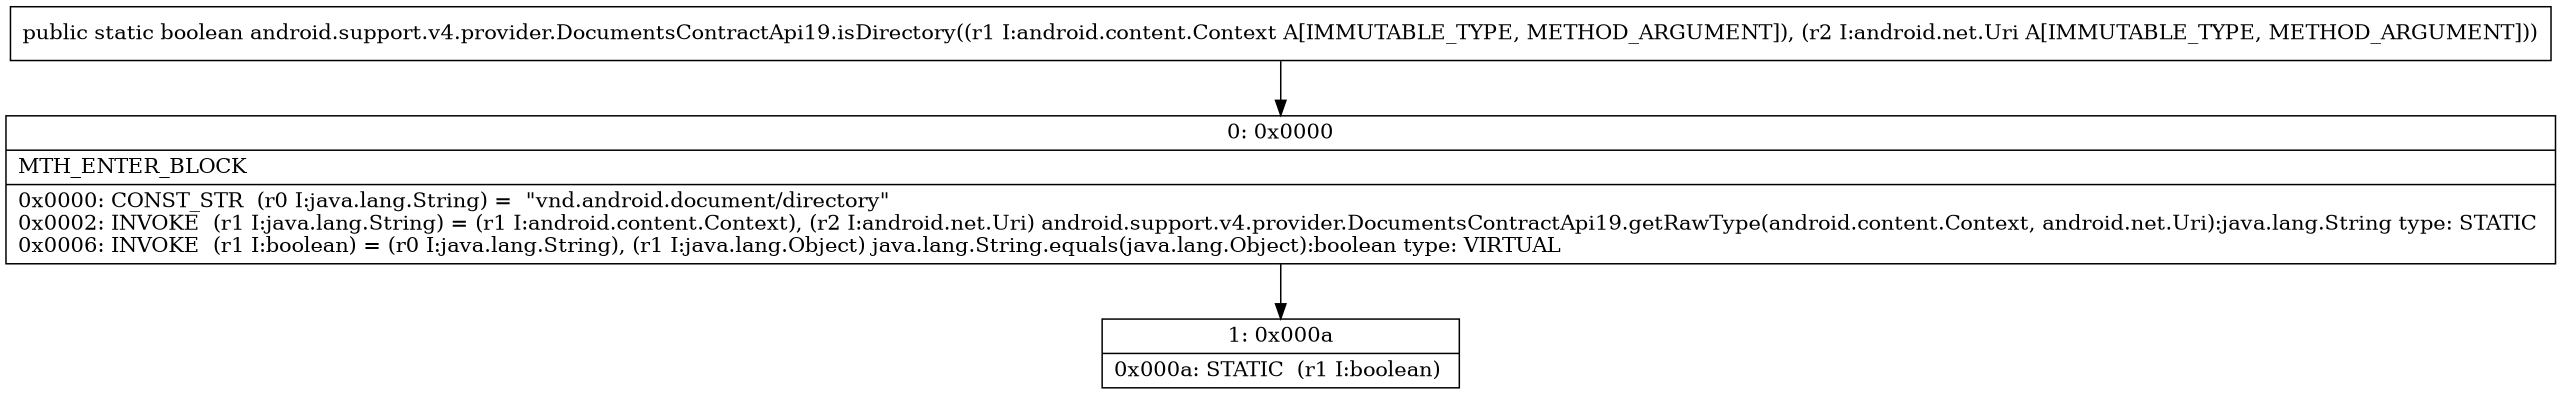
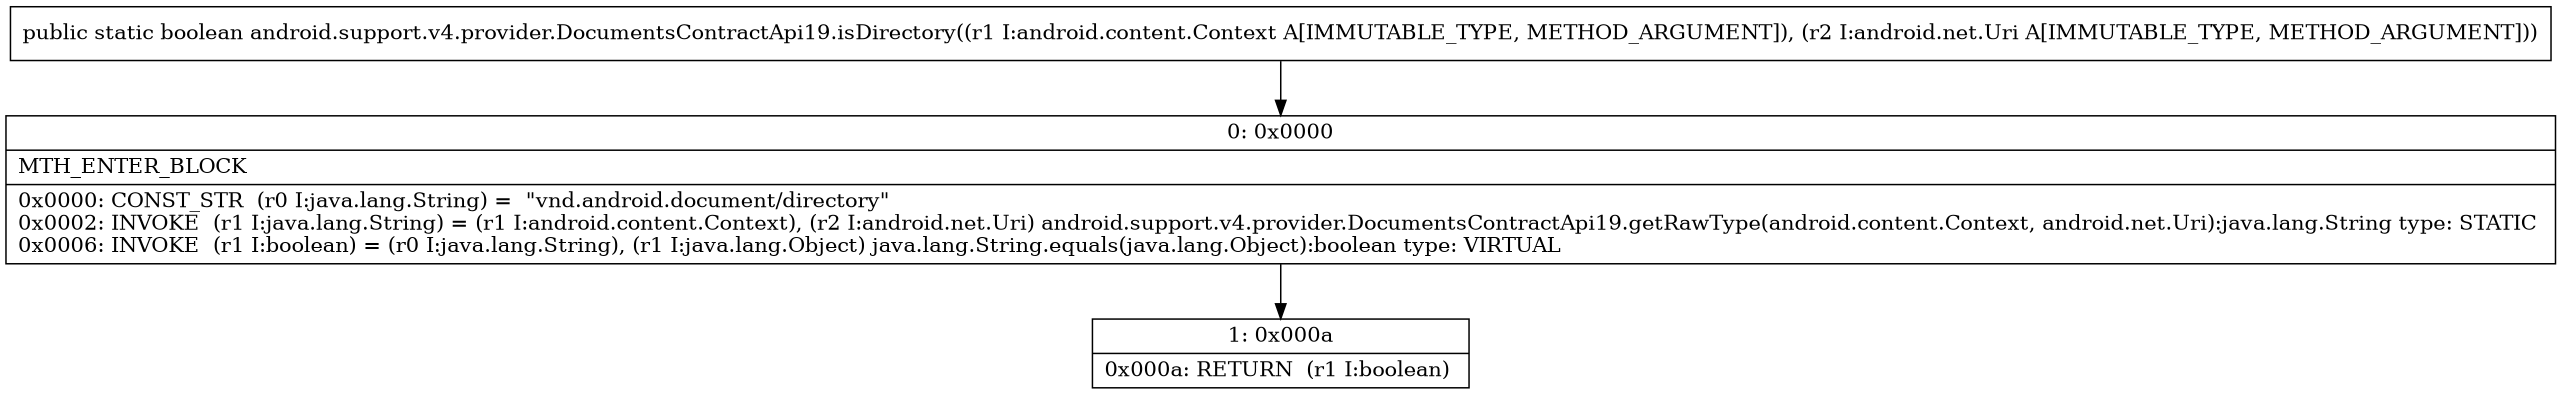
node "1: 0x000a": text "0x000a: STATIC  (r1 I:boolean)" -> "0x000a: RETURN  (r1 I:boolean)"
